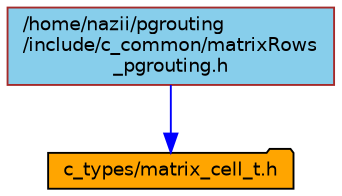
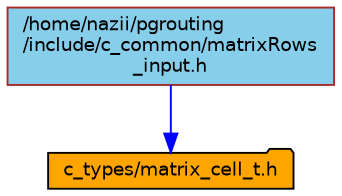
node "/home/nazii/pgrouting /include/c_common/matrixRows _pgrouting.h": label "/home/nazii/pgrouting /include/c_common/matrixRows _pgrouting.h" -> "/home/nazii/pgrouting /include/c_common/matrixRows _input.h"
